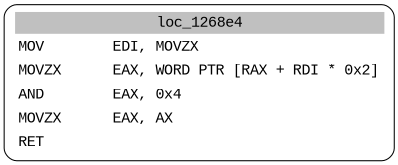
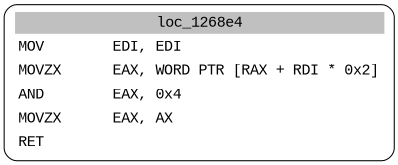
node "loc_1268e4": text "MOV        EDI, MOVZX" -> "MOV        EDI, EDI"
